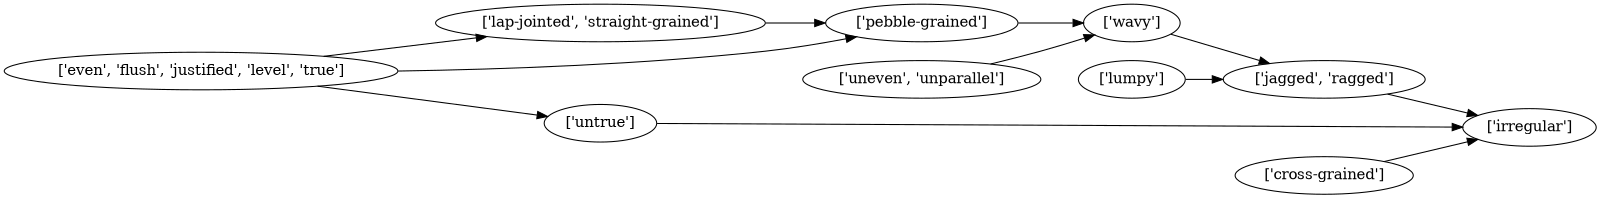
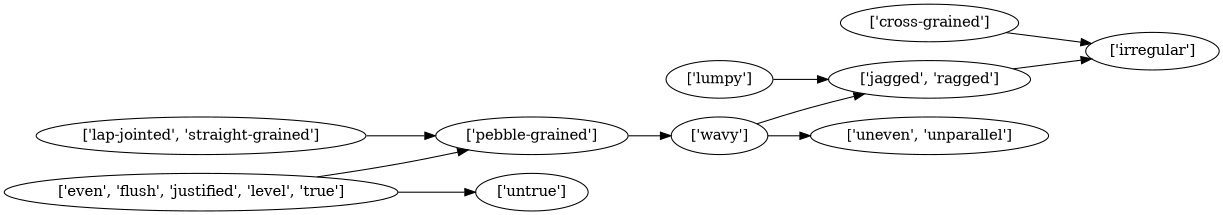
edge "['even', 'flush', 'justified', 'level', 'true']" -> "['lap-jointed', 'straight-grained']": removed
edge "['uneven', 'unparallel']" -> "['wavy']": reversed
edge "['untrue']" -> "['irregular']": removed
